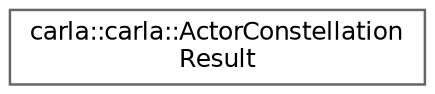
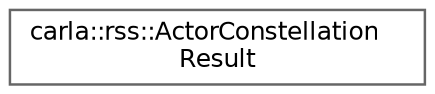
node "carla::carla::ActorConstellation Result": label "carla::carla::ActorConstellation Result" -> "carla::rss::ActorConstellation Result"
